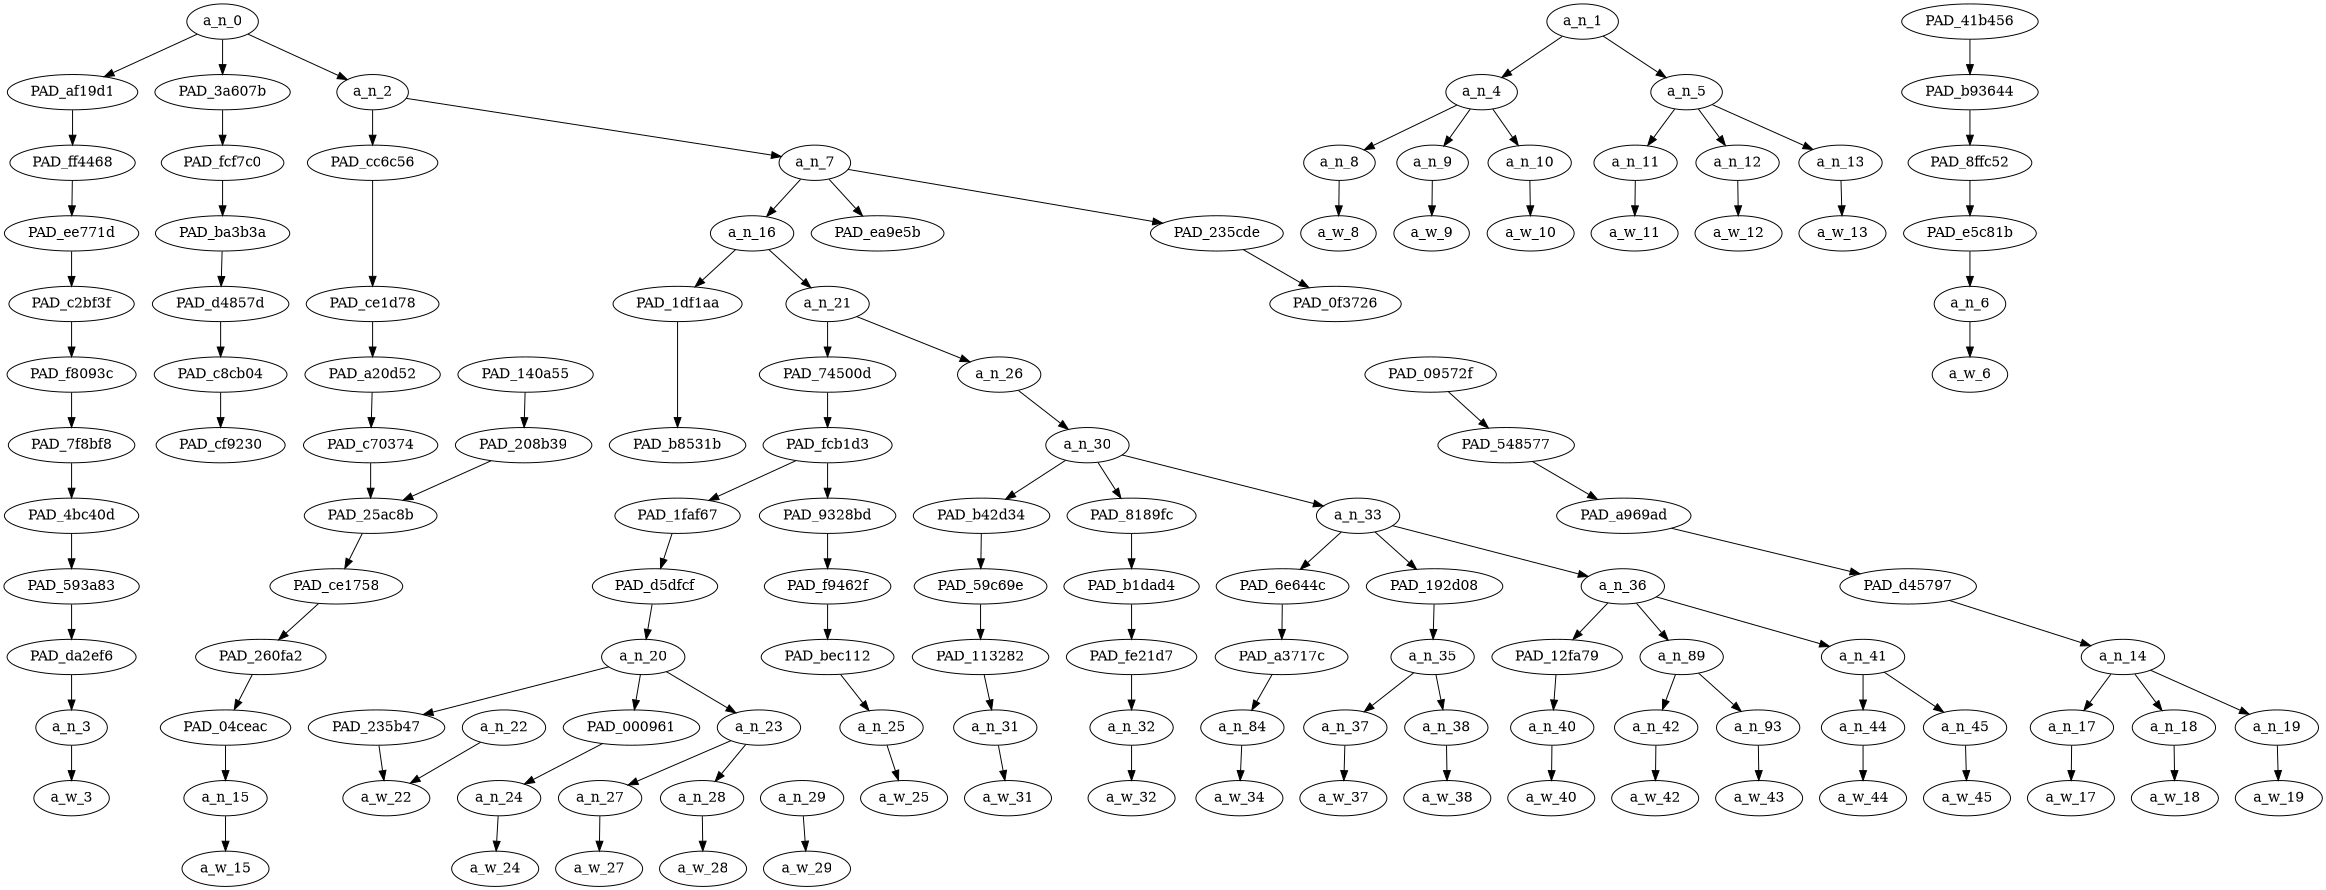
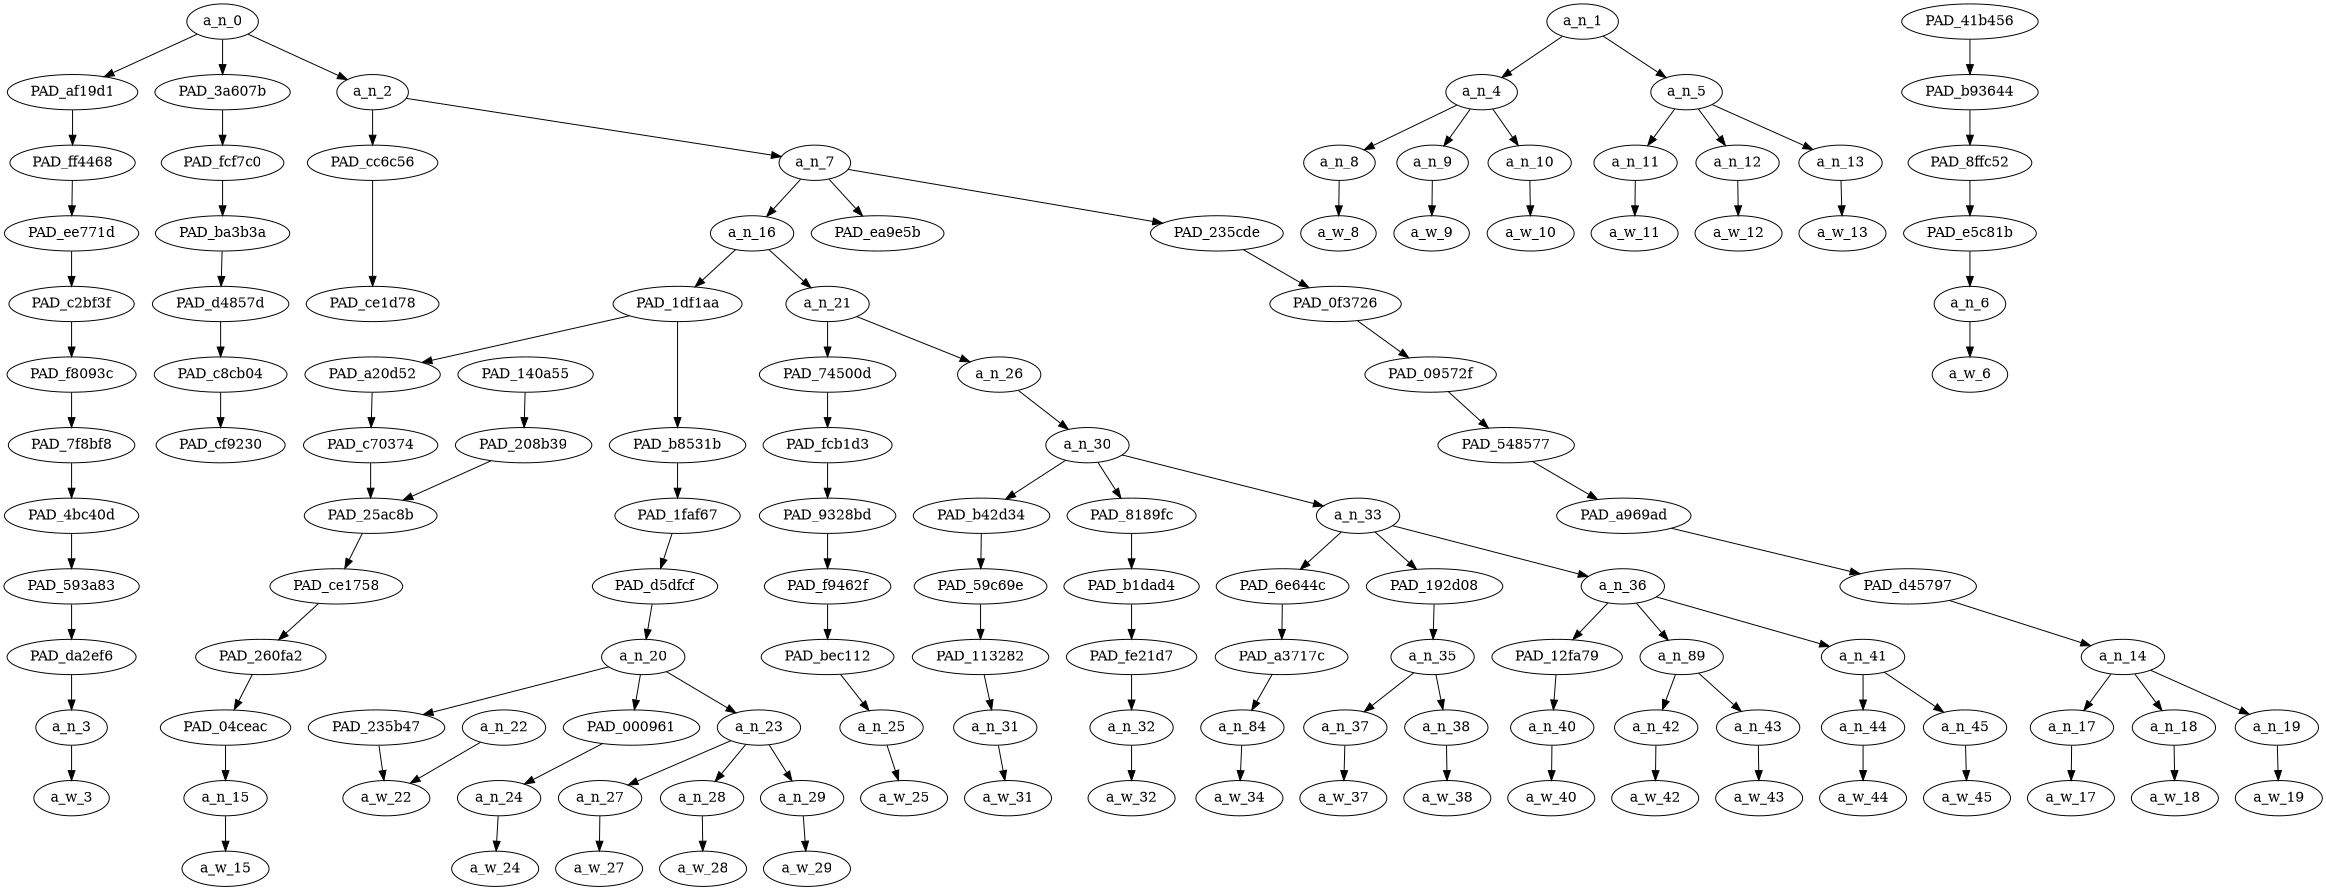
edge "PAD_ce1d78" -> "PAD_a20d52": now "PAD_1df1aa" -> "PAD_a20d52"
edge "PAD_0f3726" -> "PAD_09572f": added
edge "PAD_fcb1d3" -> "PAD_1faf67": now "PAD_b8531b" -> "PAD_1faf67"
node "a_n_93": label "a_n_93" -> "a_n_43"
edge "a_n_23" -> "a_n_29": added
